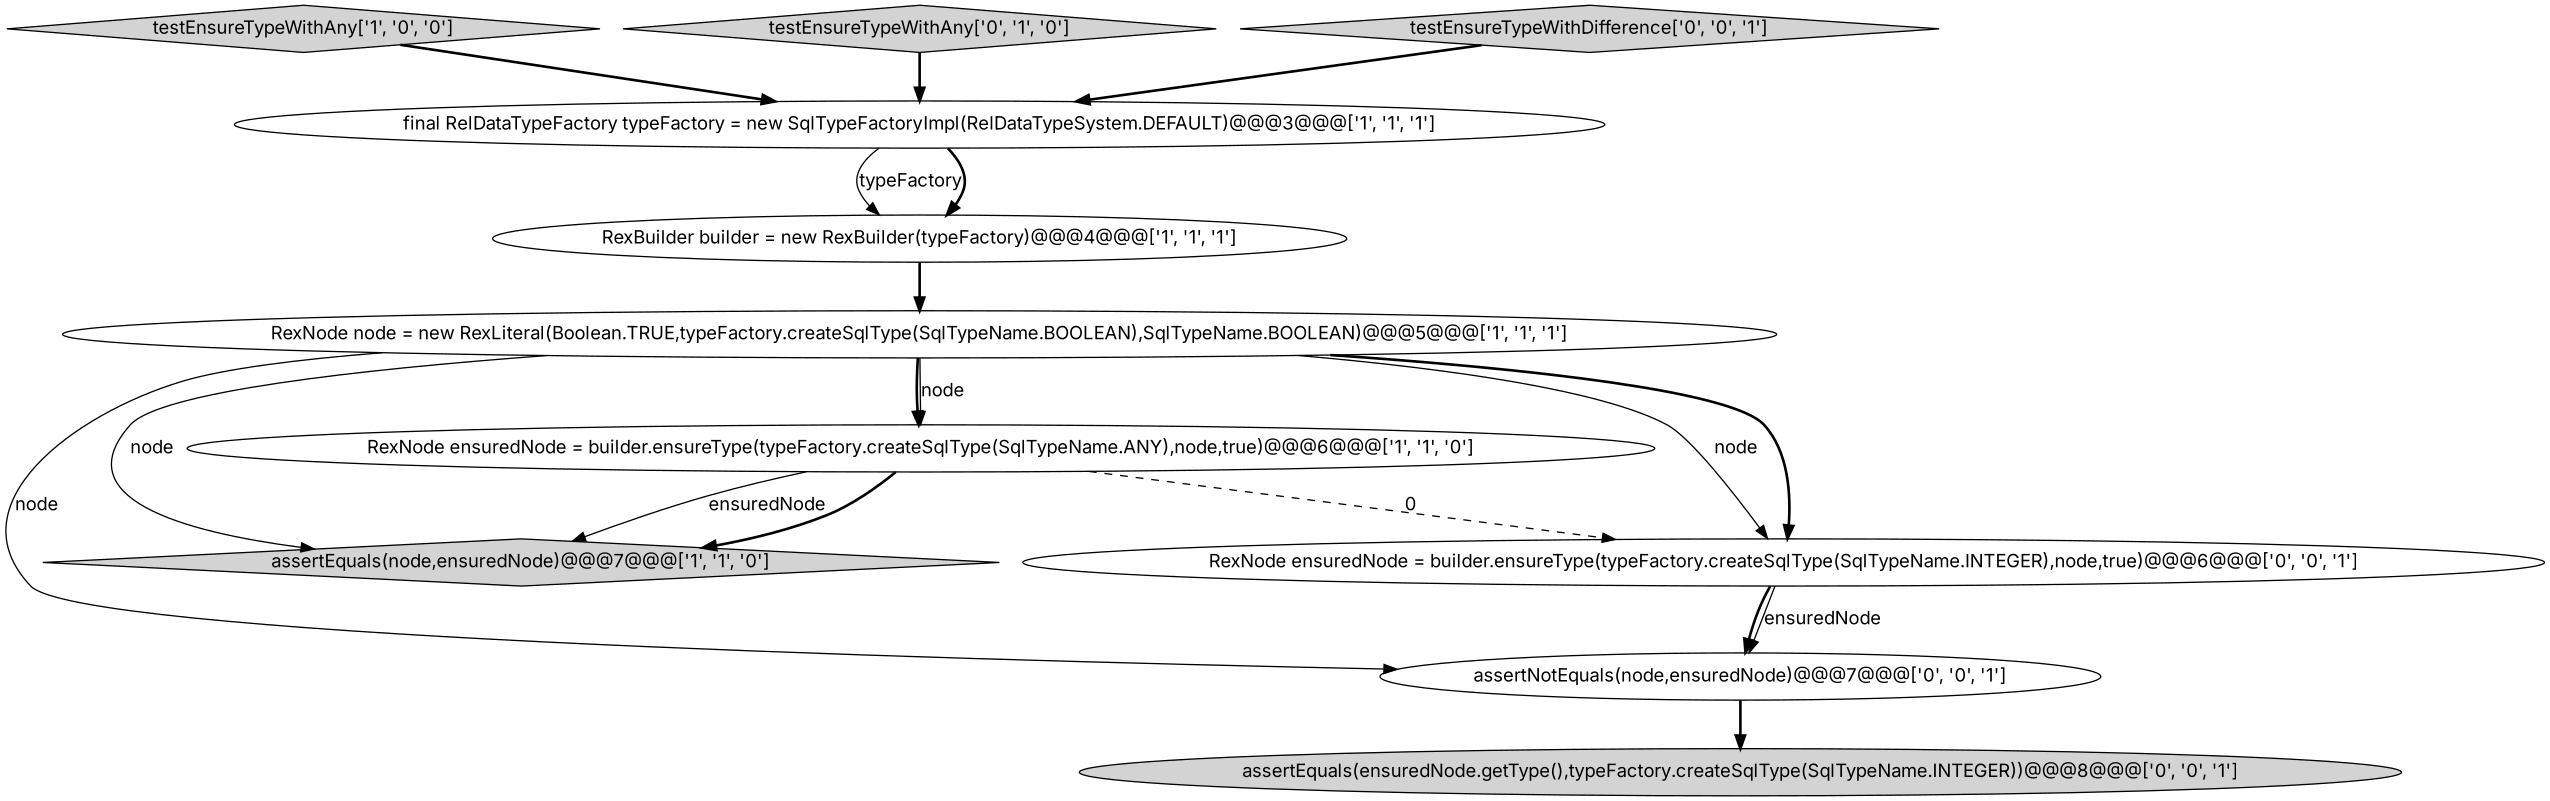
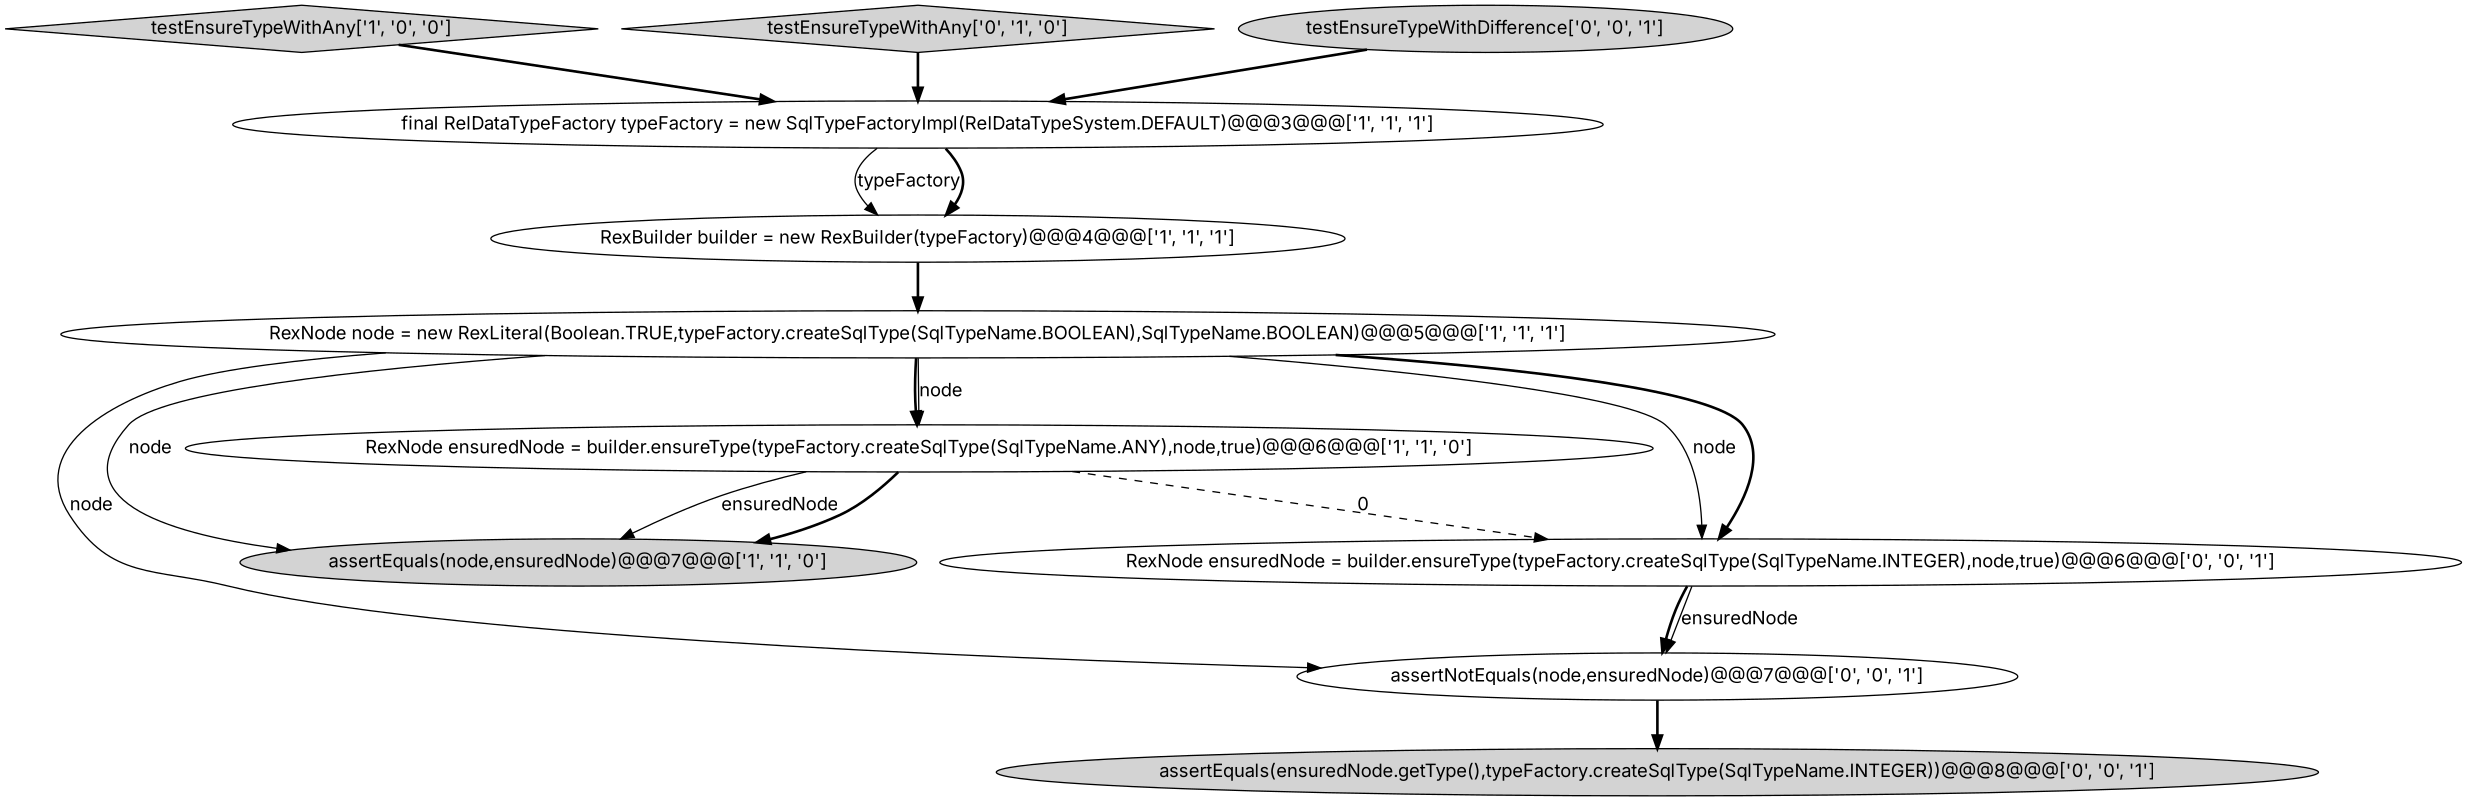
node "testEnsureTypeWithDifference['0', '0', '1']": shape diamond -> ellipse
node "assertEquals(node,ensuredNode)@@@7@@@['1', '1', '0']": shape diamond -> ellipse
